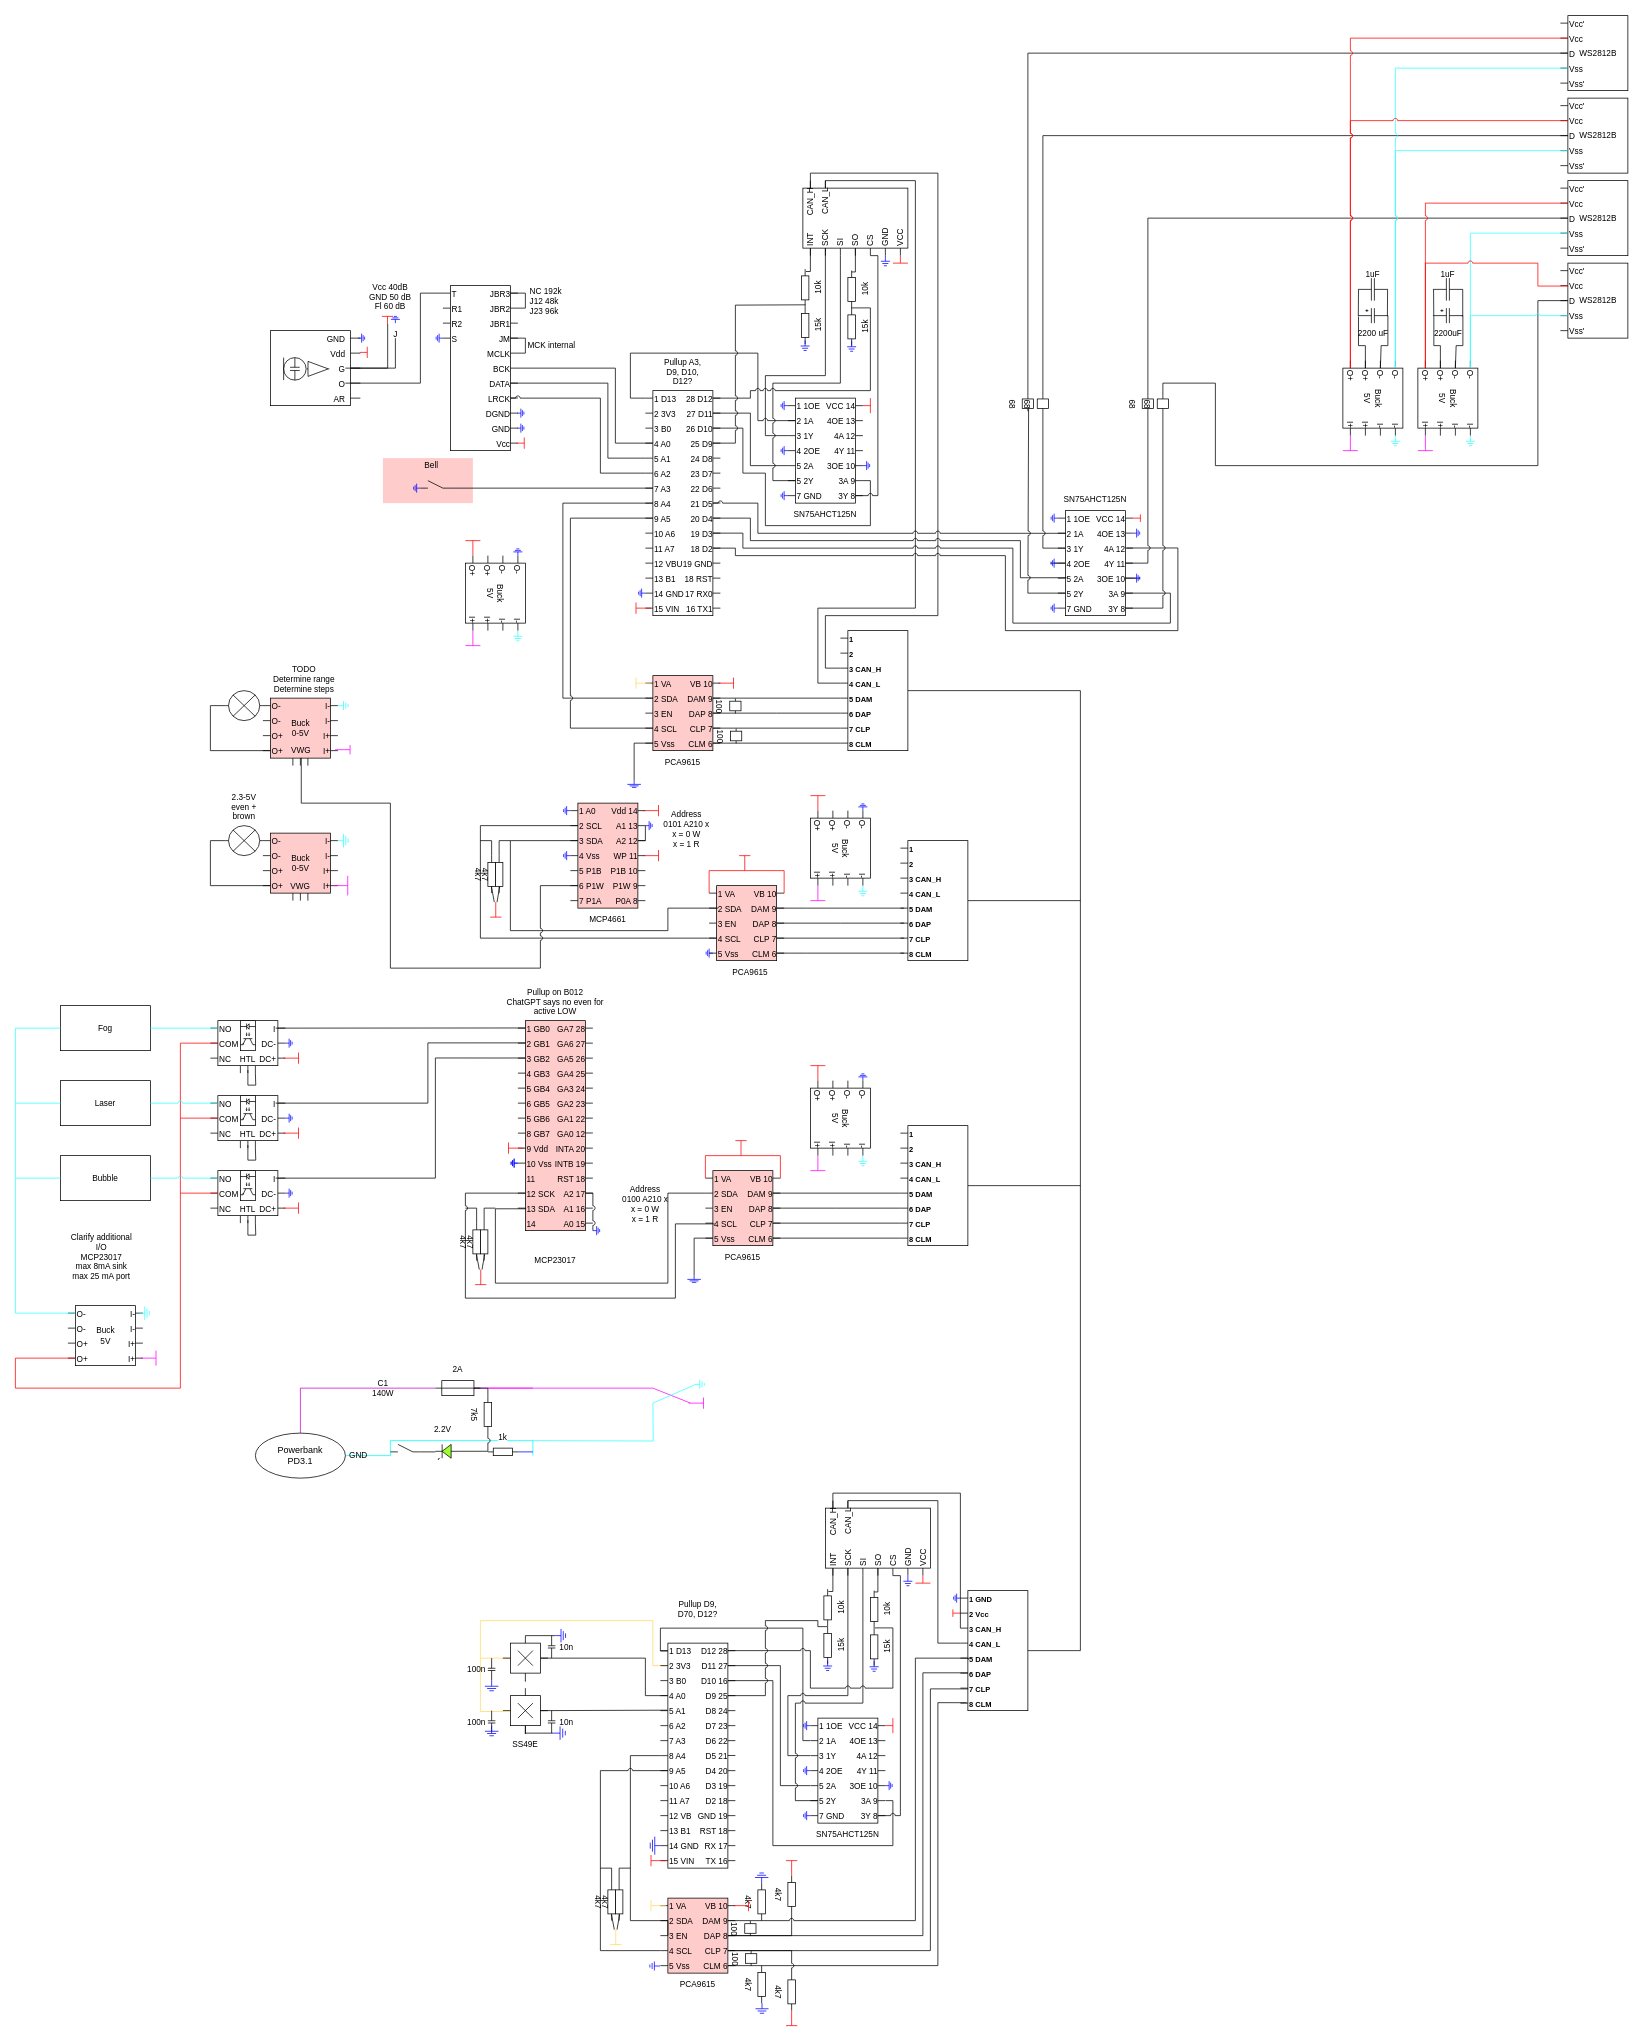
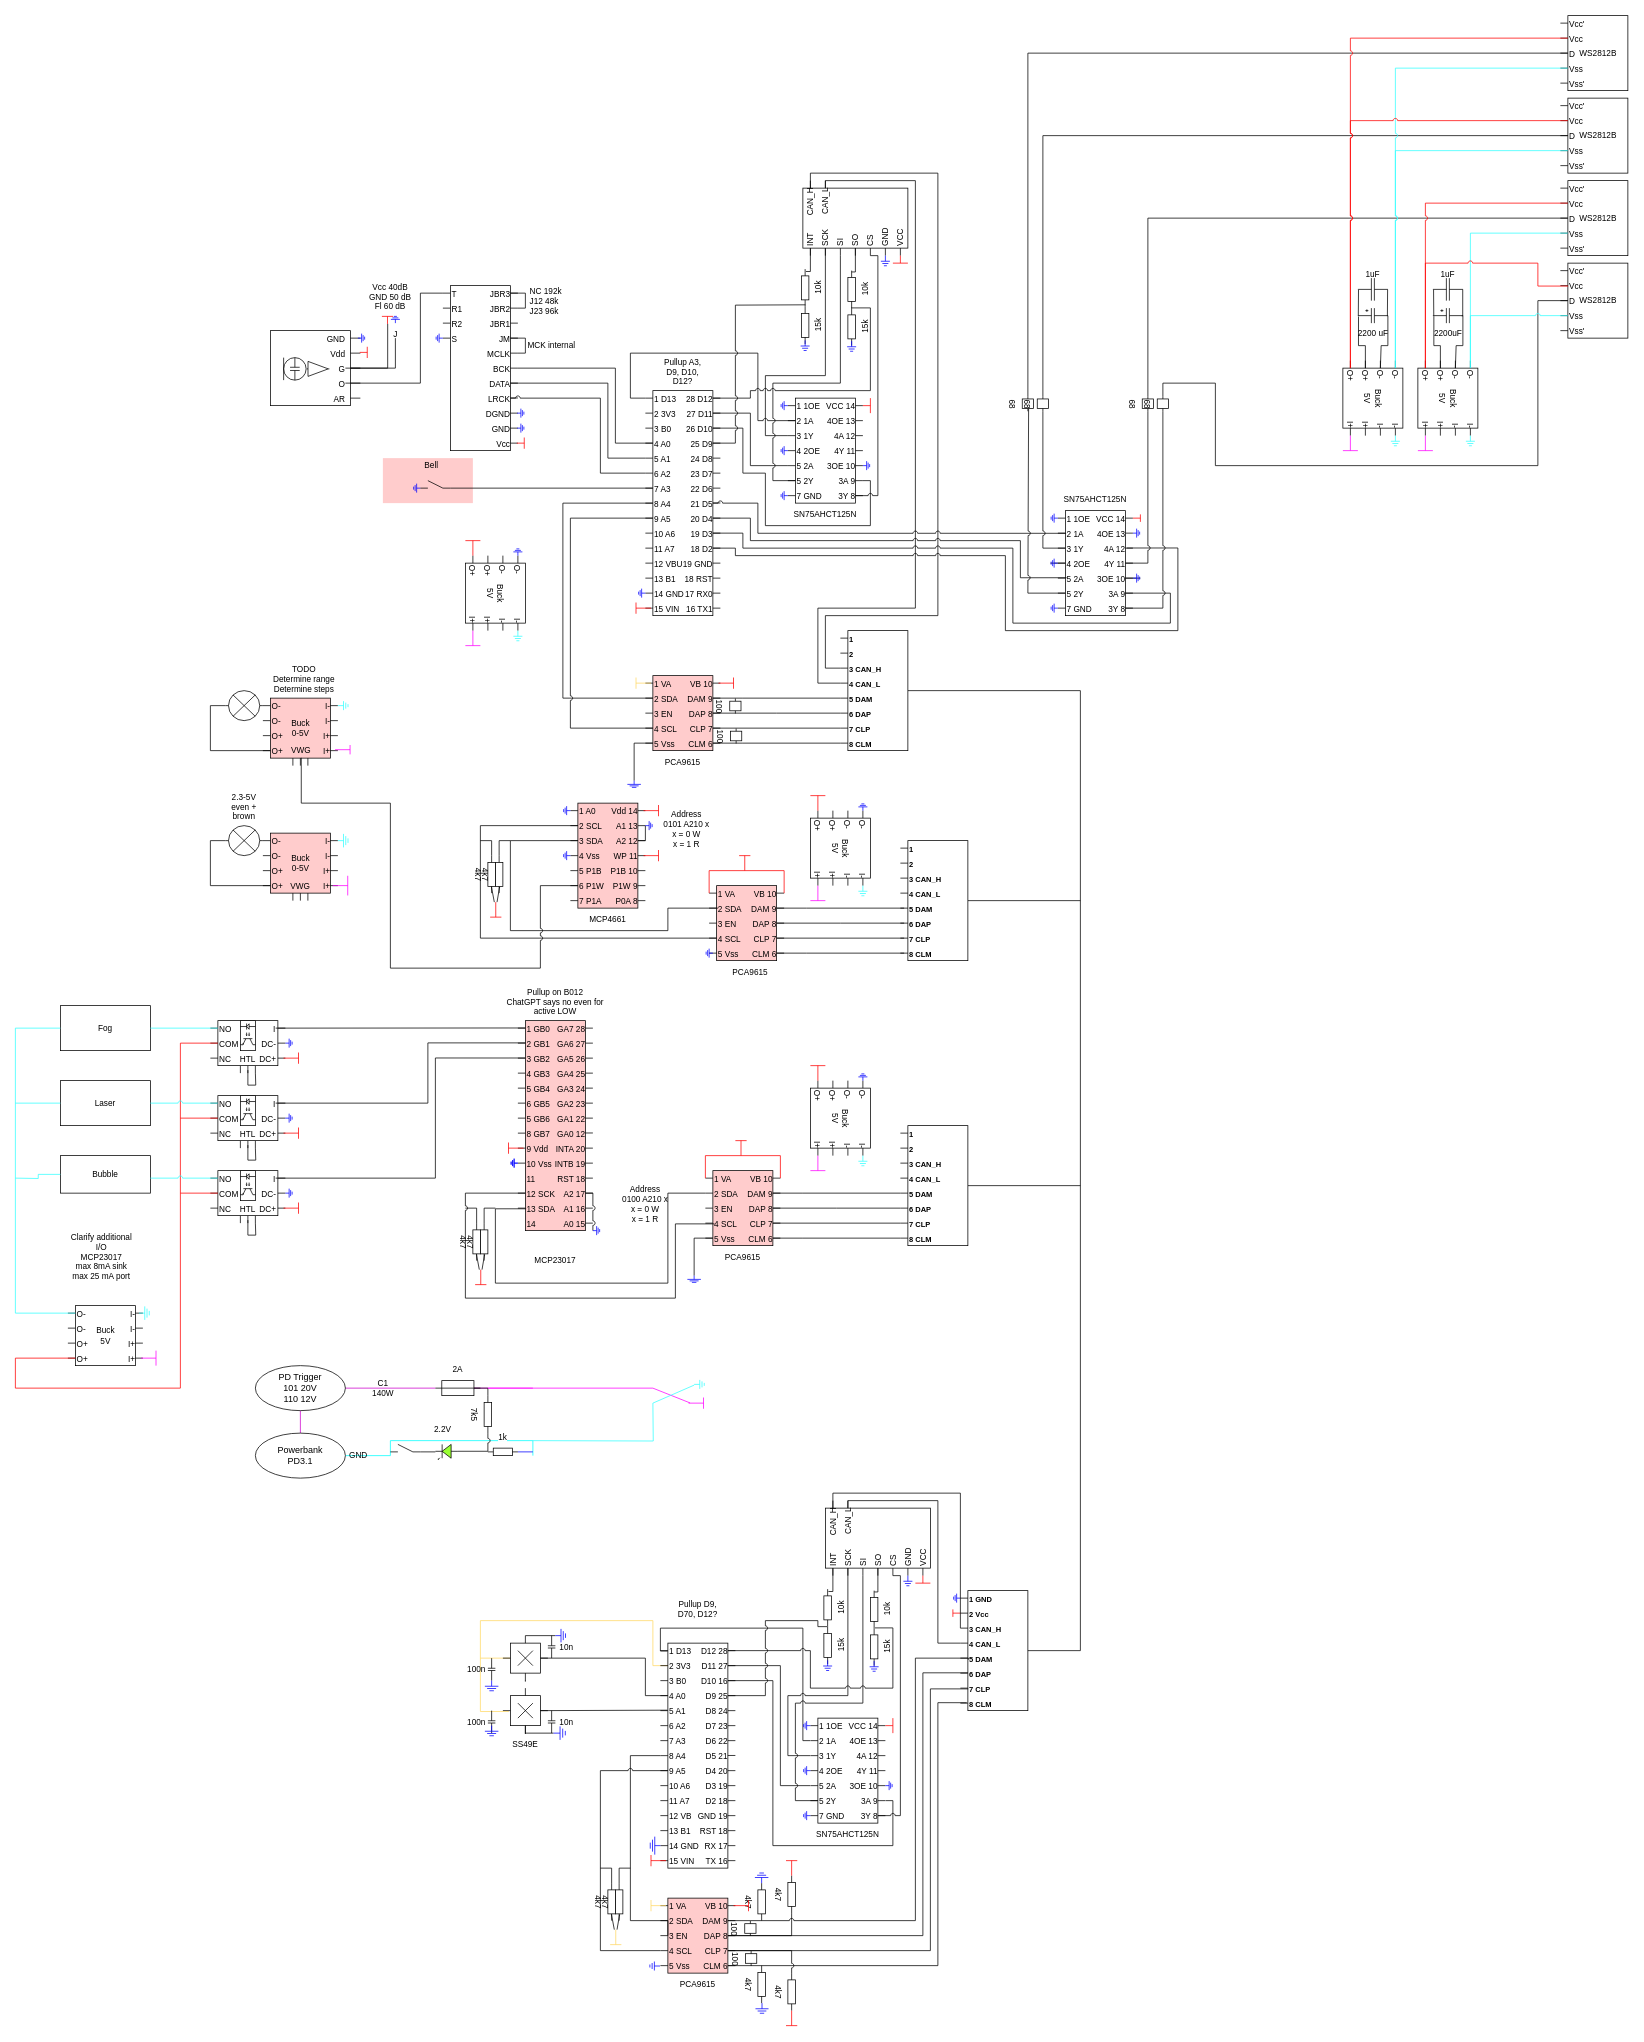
node "Bubble": size 90x45 -> 90x38
node "PD Trigger 101 20V 110 12V": added
